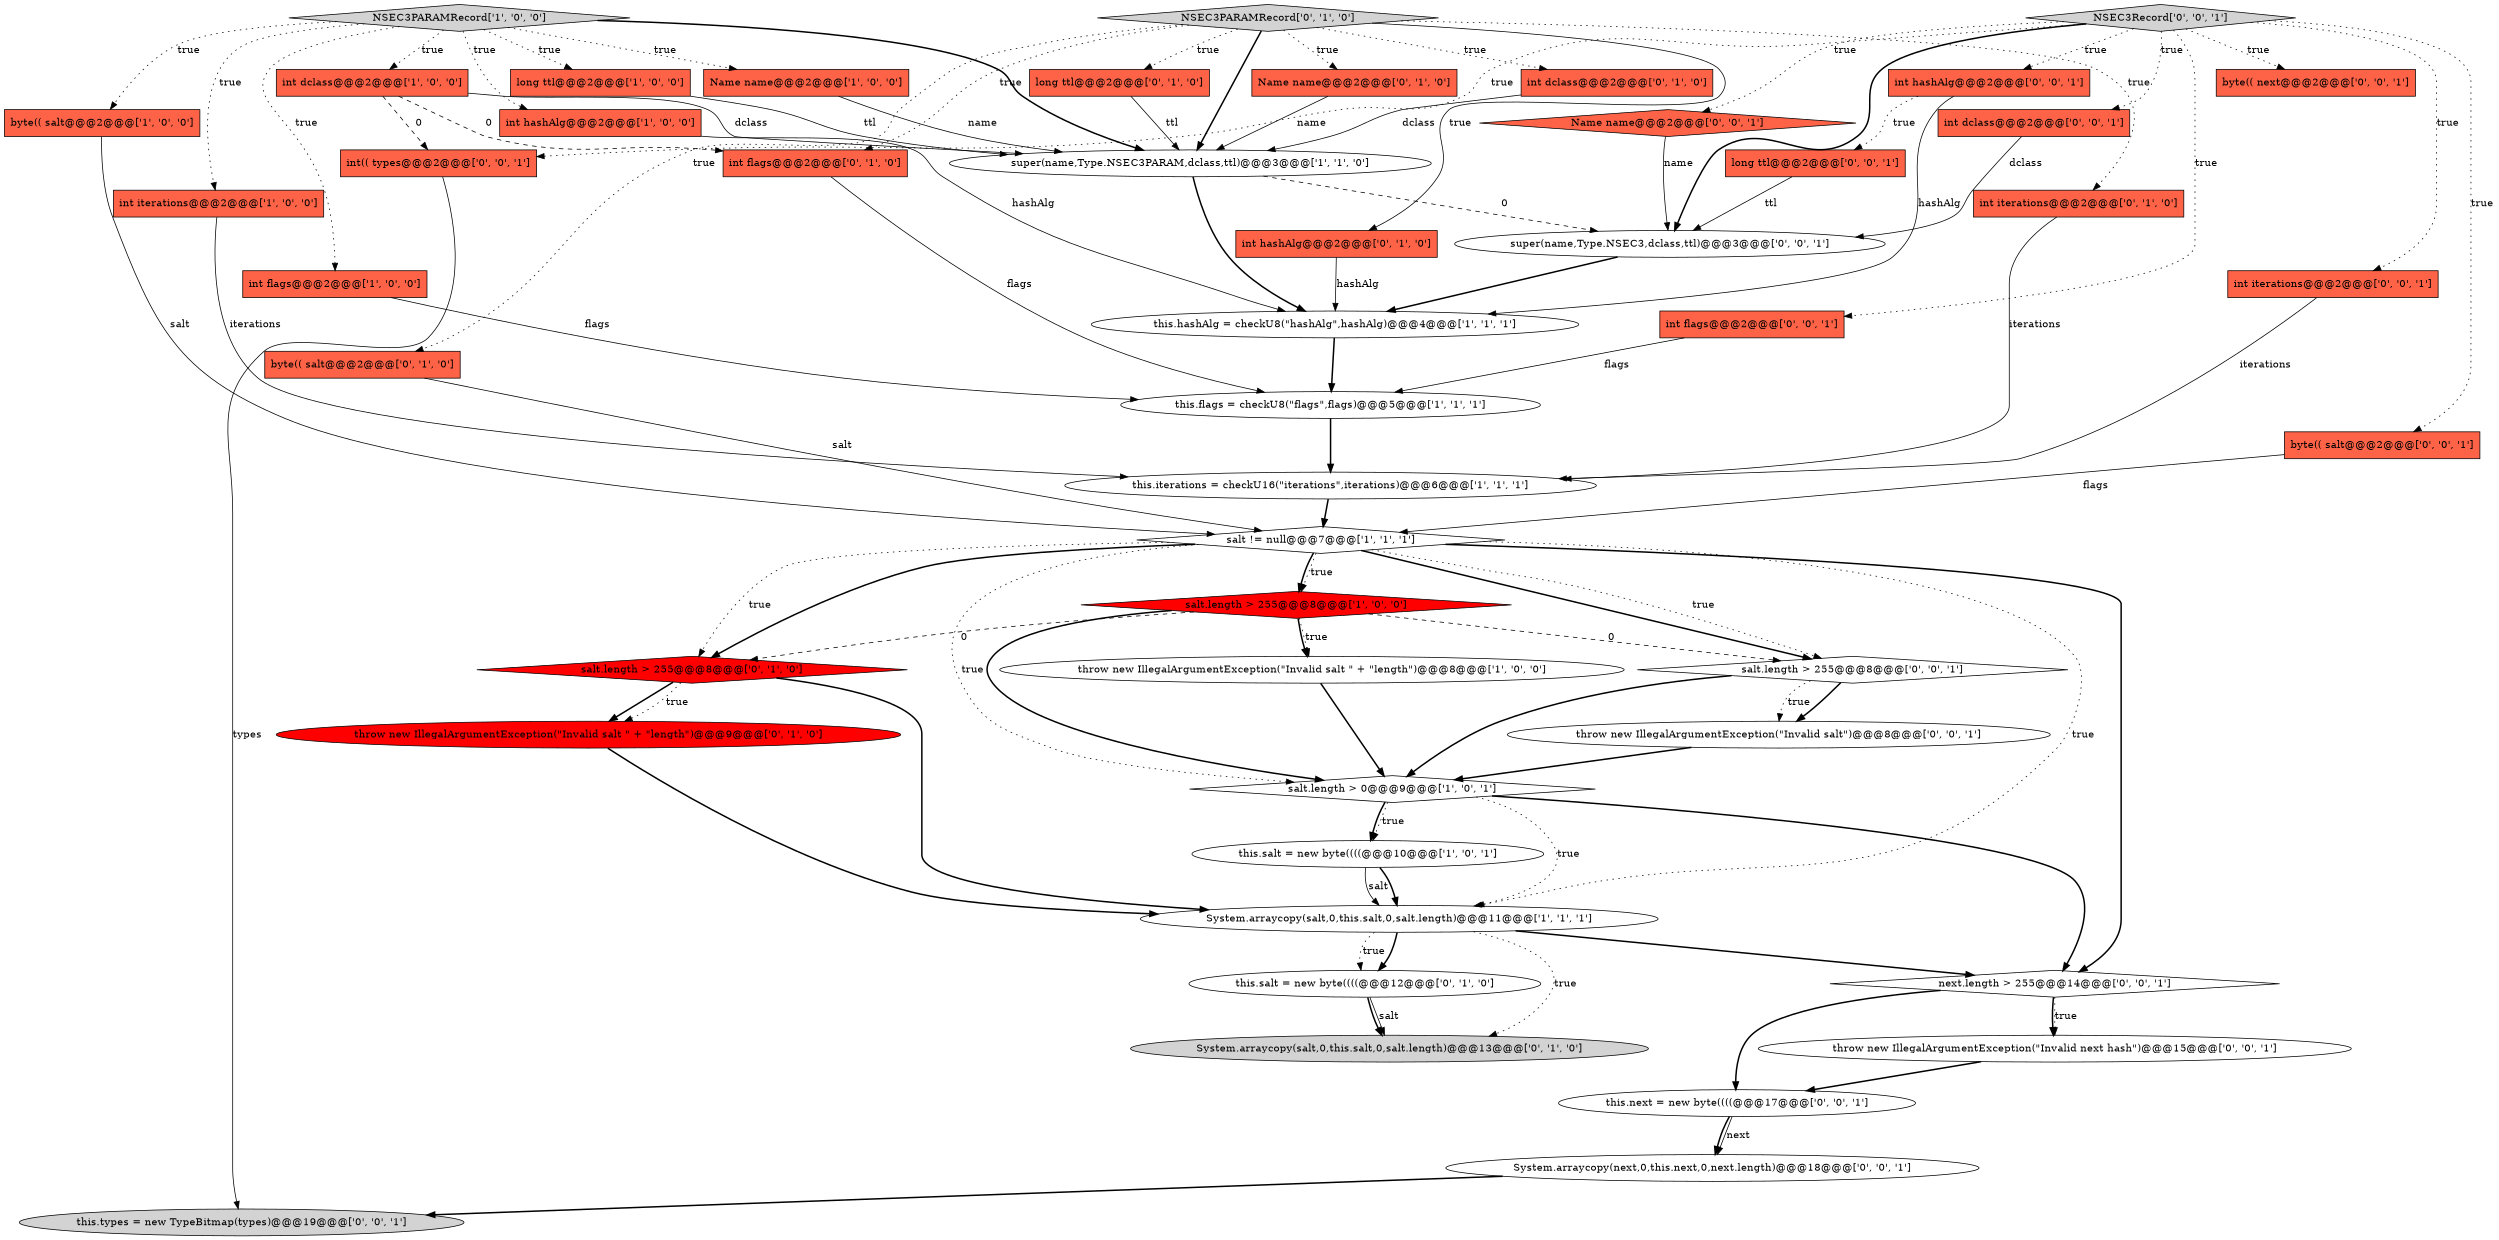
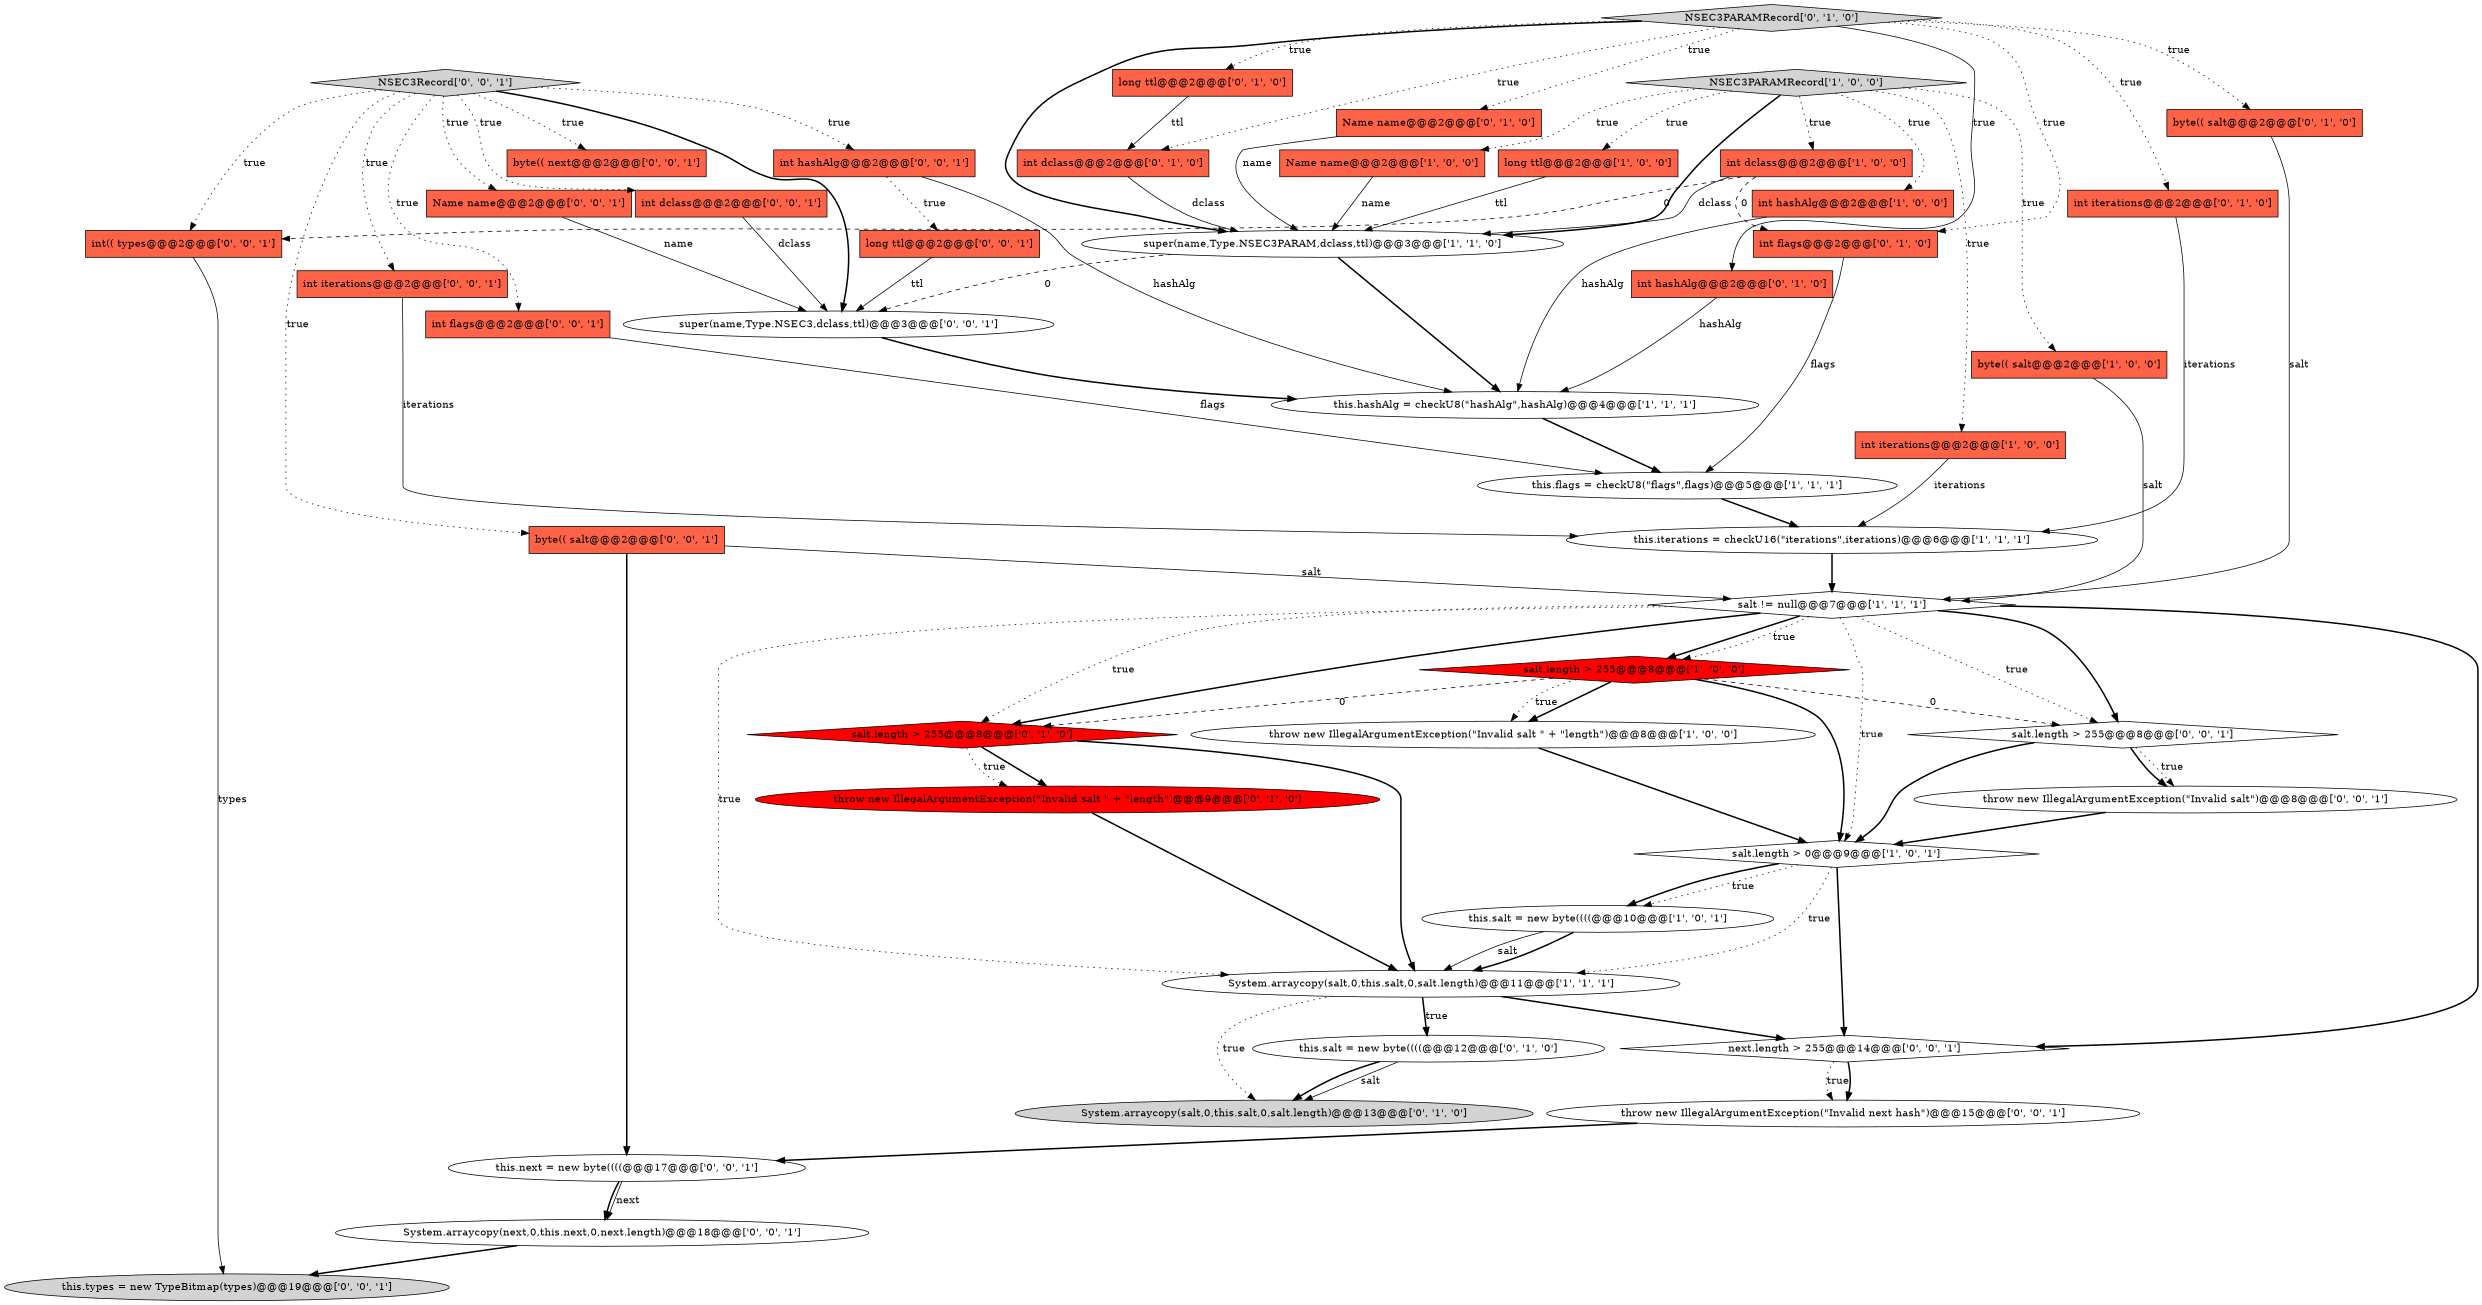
edge "long ttl@@@2@@@['0', '1', '0']" -> "super(name,Type.NSEC3PARAM,dclass,ttl)@@@3@@@['1', '1', '0']": now "long ttl@@@2@@@['0', '1', '0']" -> "int dclass@@@2@@@['0', '1', '0']"
node "Name name@@@2@@@['0', '0', '1']": shape diamond -> box
node "int flags@@@2@@@['1', '0', '0']": removed
edge "byte(( salt@@@2@@@['0', '0', '1']" -> "salt != null@@@7@@@['1', '1', '1']": label "flags" -> "salt"
edge "next.length > 255@@@14@@@['0', '0', '1']" -> "this.next = new byte((((@@@17@@@['0', '0', '1']": now "byte(( salt@@@2@@@['0', '0', '1']" -> "this.next = new byte((((@@@17@@@['0', '0', '1']"
